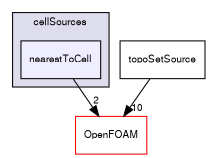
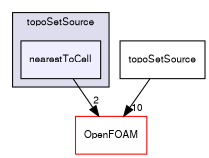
cluster "cellSources": label "cellSources" -> "topoSetSource"
